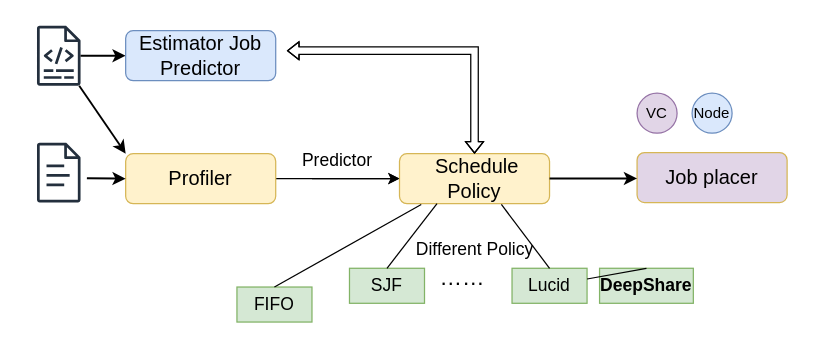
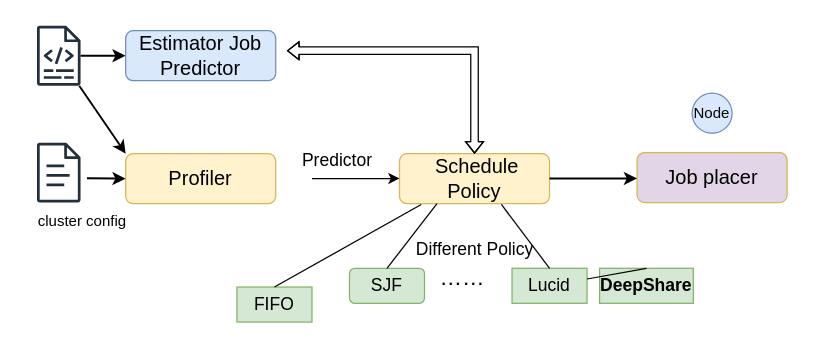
node "VC": removed
edge "Profiler" -> "Schedule Policy": removed
node "cluster config": added
node "SJF": shape rectangle -> rounded rectangle
